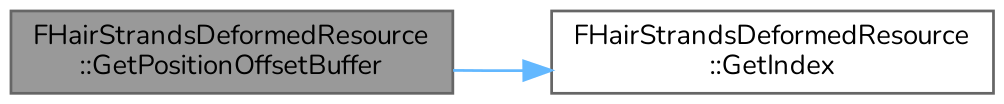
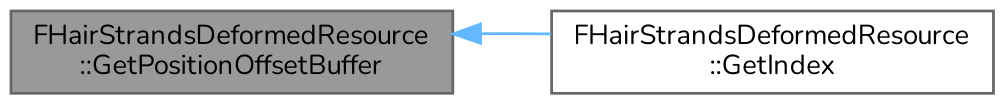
edge "FHairStrandsDeformedResource ::GetPositionOffsetBuffer" -> "FHairStrandsDeformedResource ::GetIndex": reversed
